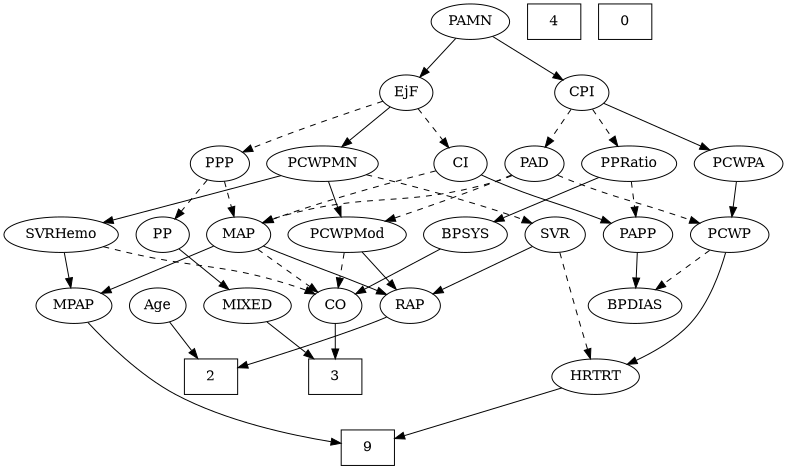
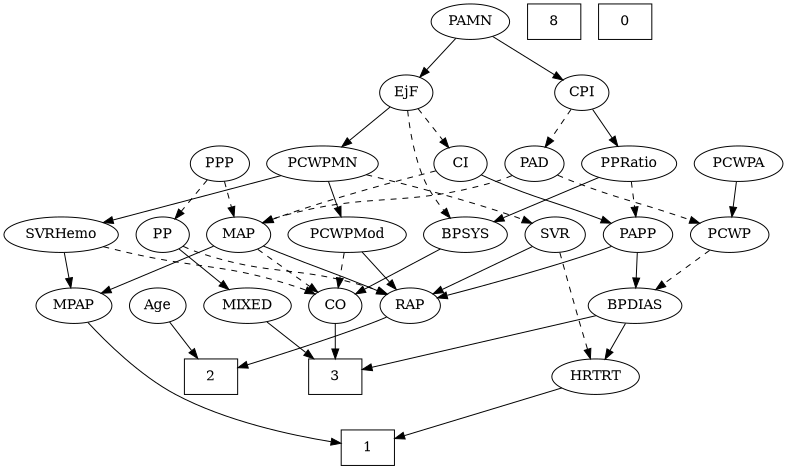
node "4": label "4" -> "8"
edge "EjF" -> "PPP": now "EjF" -> "BPSYS"
edge "CPI" -> "PPRatio": style dashed -> solid
edge "CPI" -> "PCWPA": removed
edge "PAD" -> "PCWPMod": removed
edge "PP" -> "RAP": added
edge "PAPP" -> "RAP": added
edge "PCWP" -> "HRTRT": now "BPDIAS" -> "HRTRT"
edge "BPDIAS" -> "3": added
node "9": label "9" -> "1"
